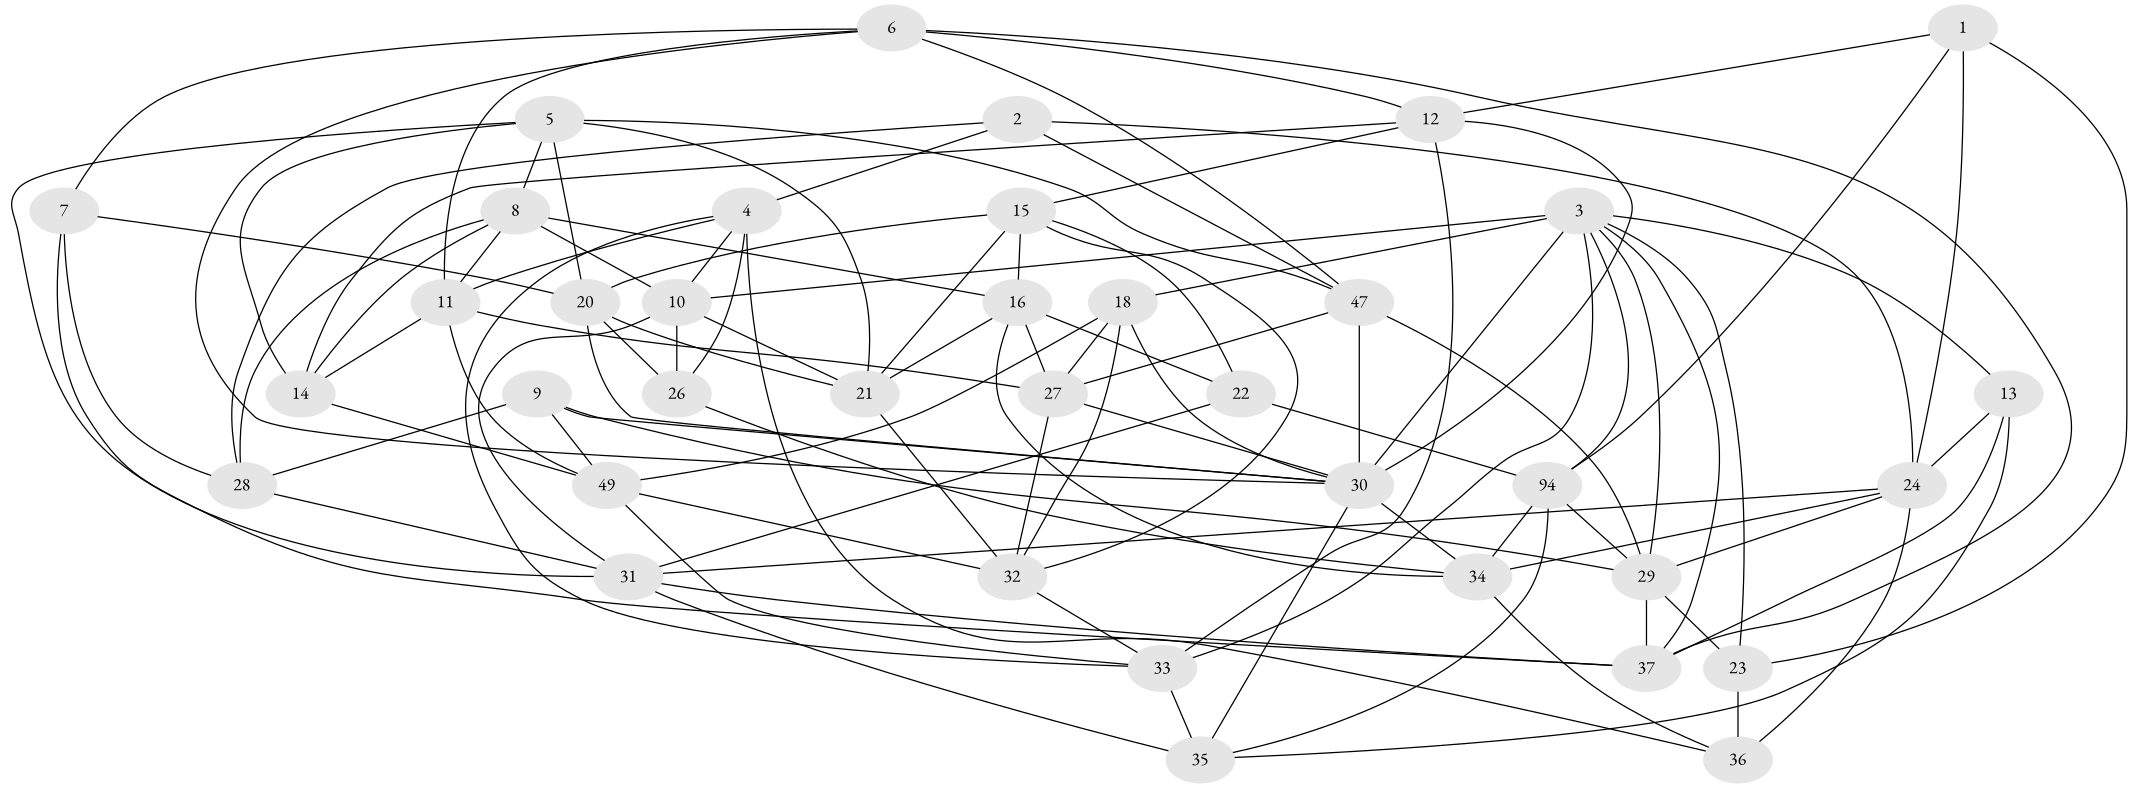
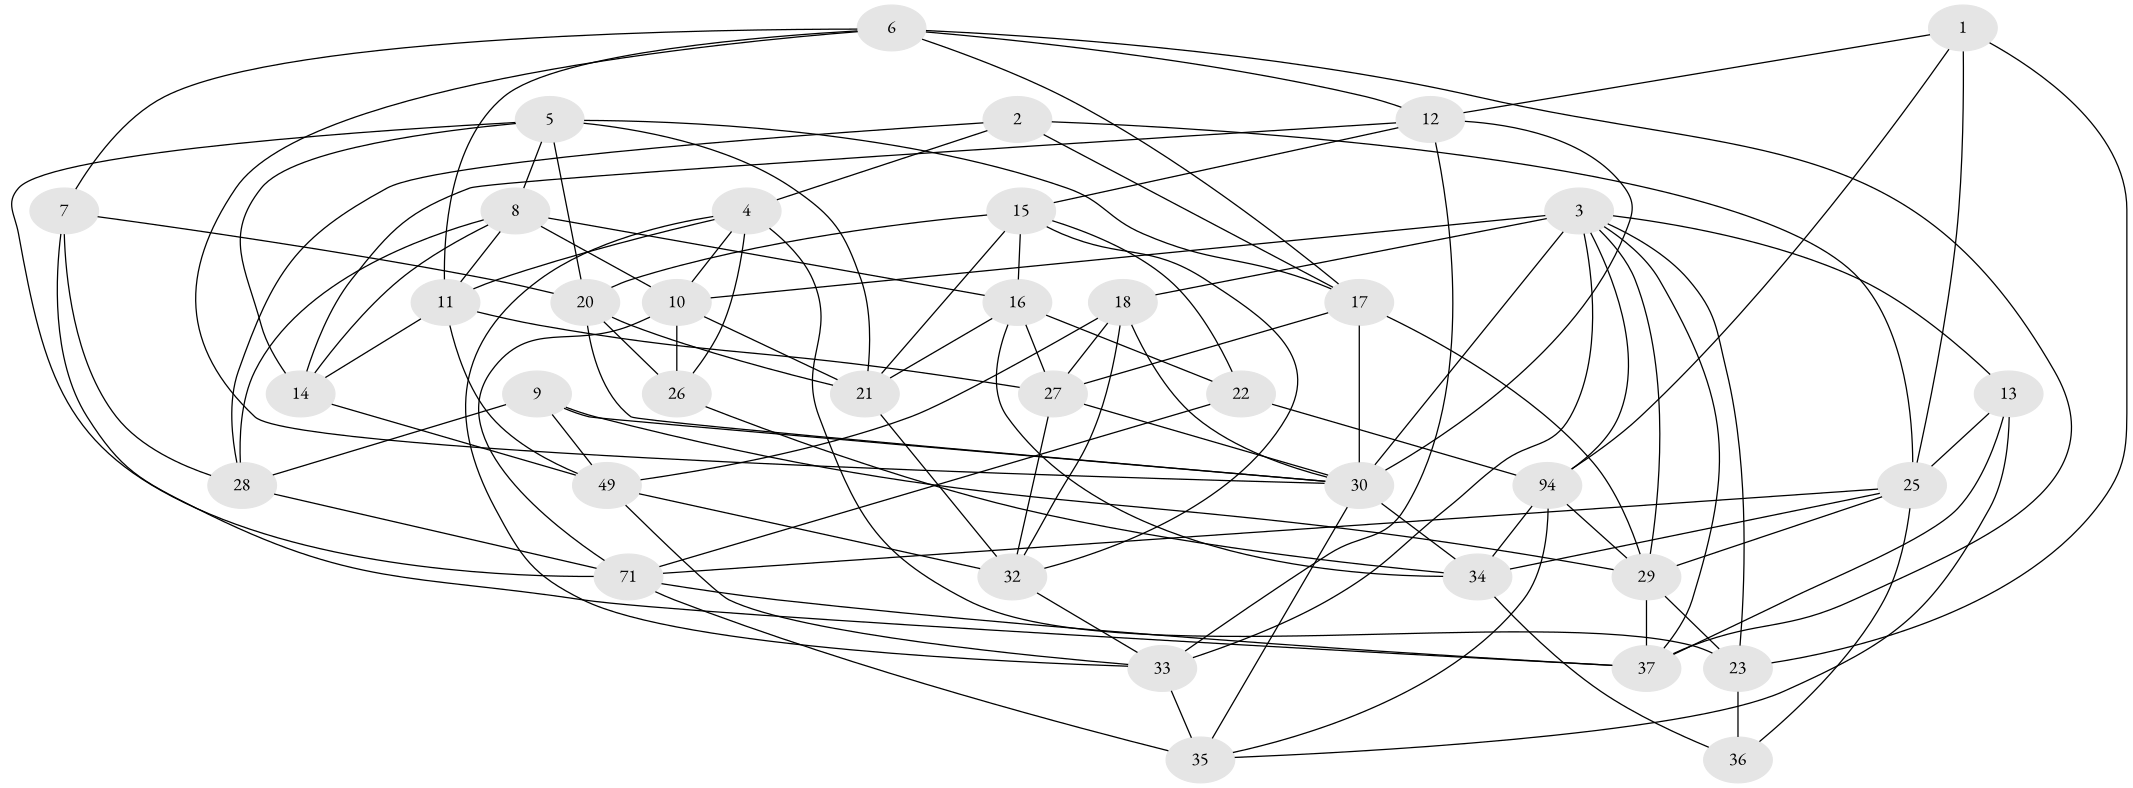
node "47": label "47" -> "17"
node "24": label "24" -> "25"
node "31": label "31" -> "71"
edge "4" -- "36": now "4" -- "23"
